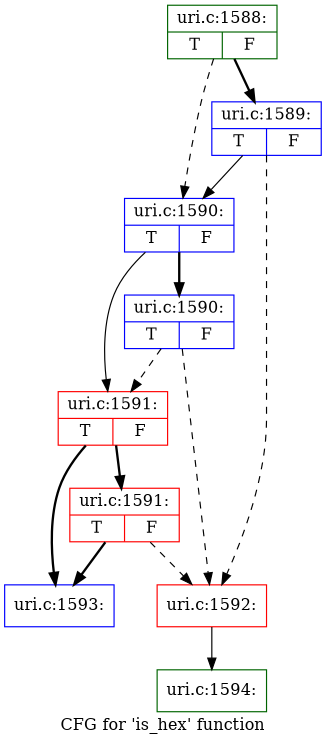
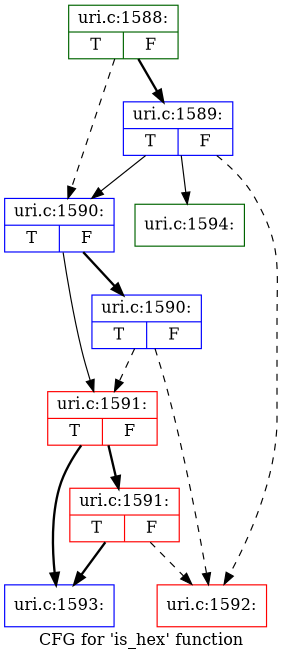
edge "uri.c:1592:" -> "uri.c:1594:": now "uri.c:1589:" -> "uri.c:1594:"
